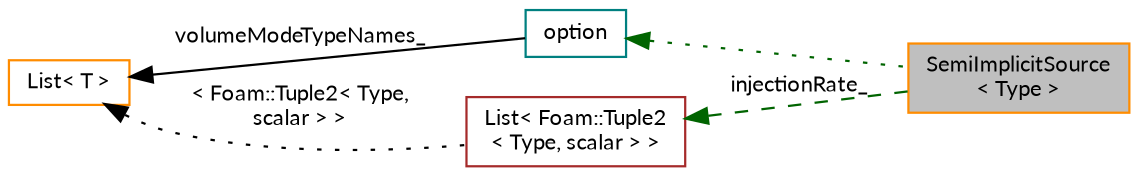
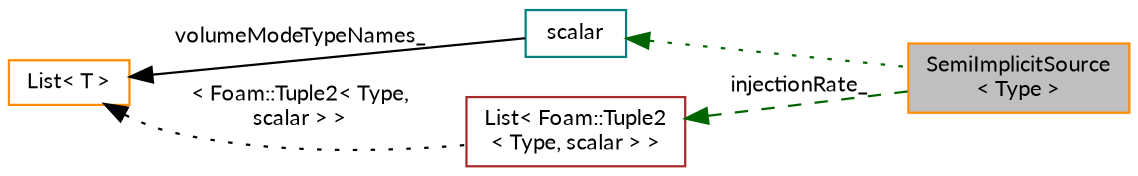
node "option": label "option" -> "scalar"
